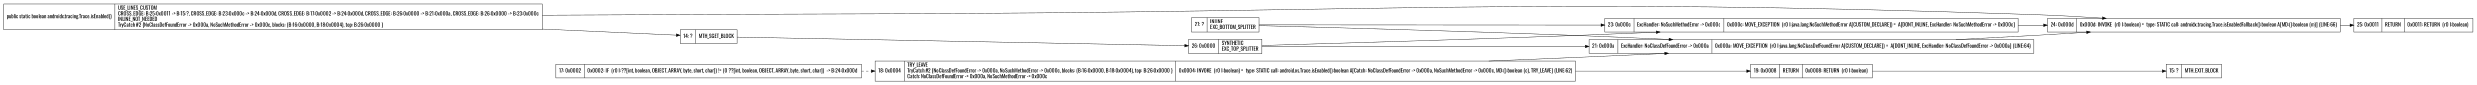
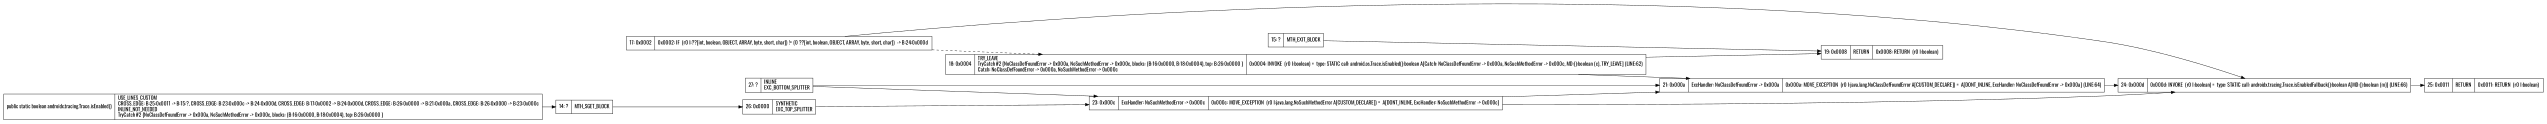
edge "public static boolean androidx.tracing.Trace.isEnabled()" -> "24: 0x000d": now "17: 0x0002" -> "24: 0x000d"
edge "26: 0x0000" -> "21: 0x000a": now "23: 0x000c" -> "21: 0x000a"
edge "19: 0x0008" -> "15: ?": reversed
